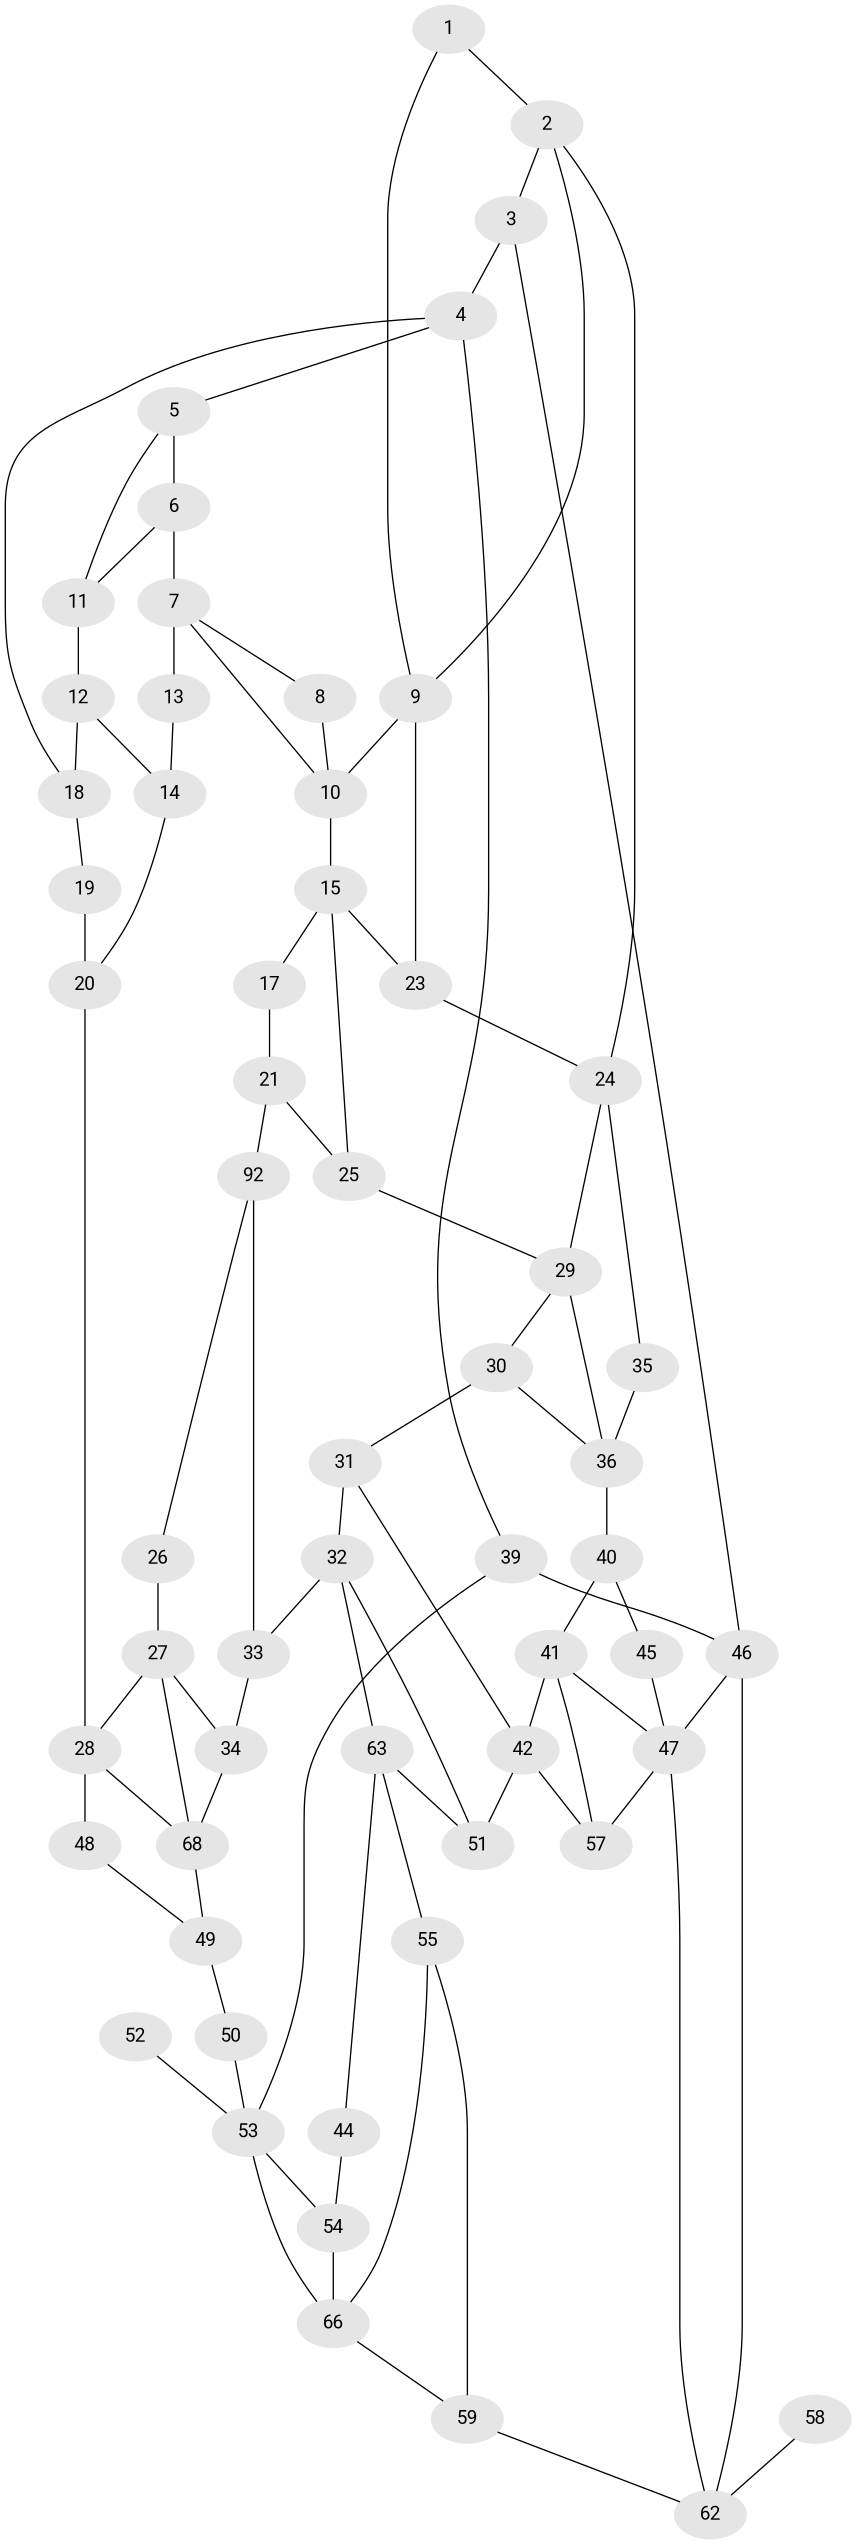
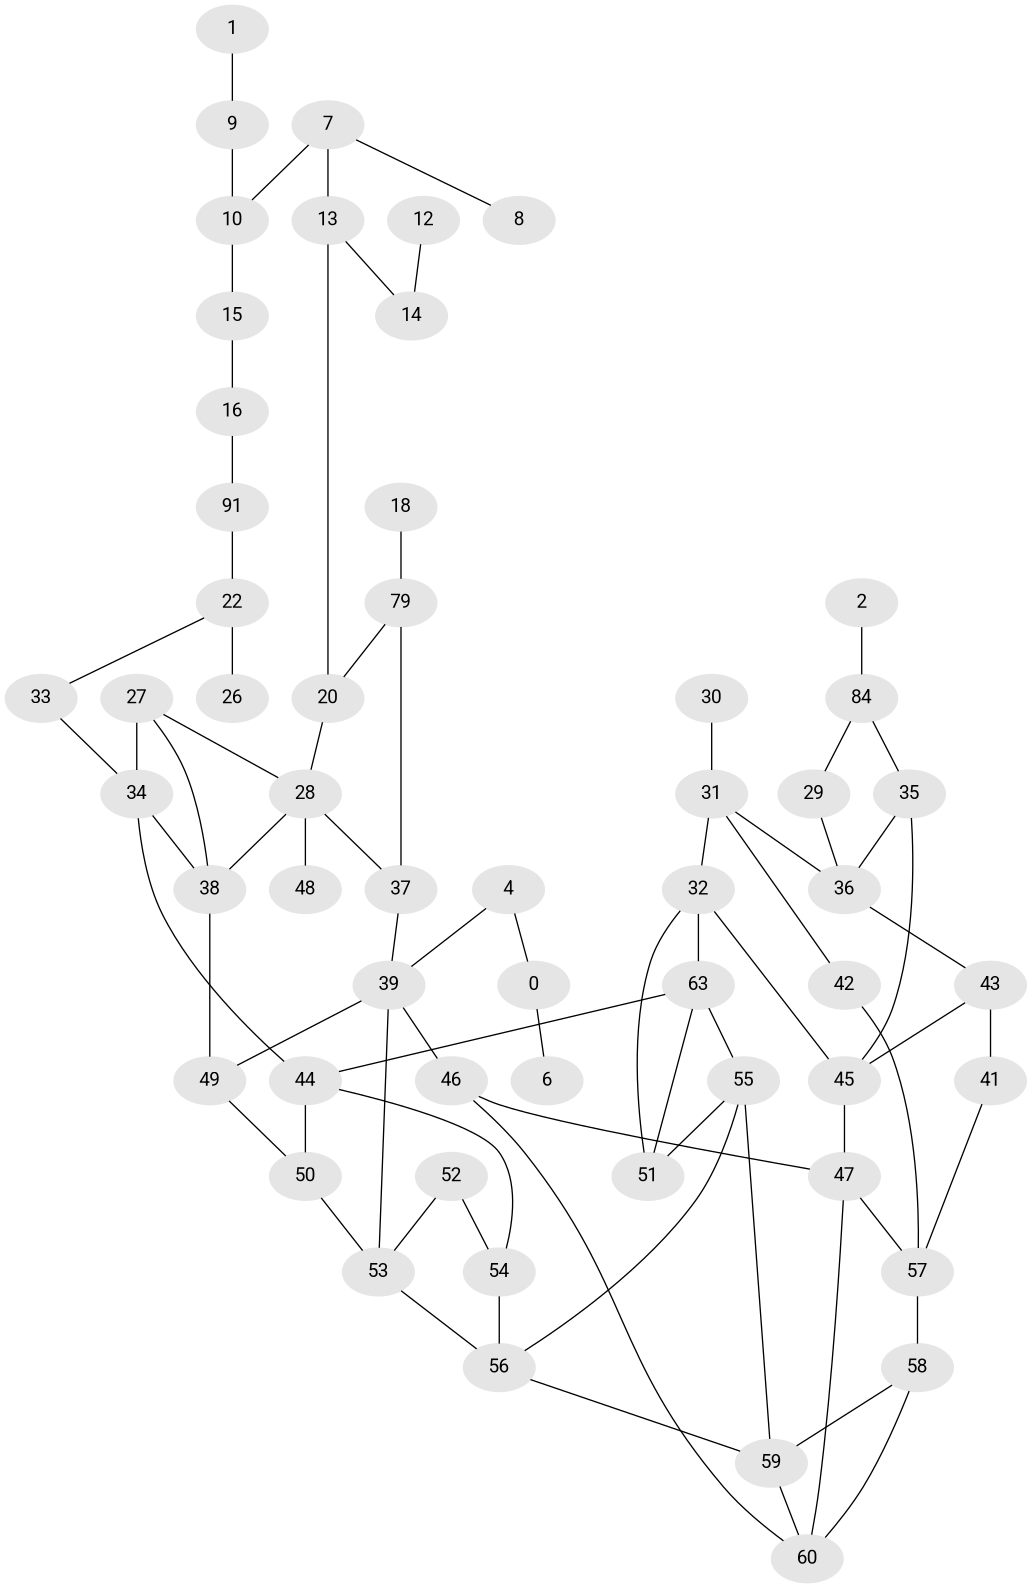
edge "1" -- "2": removed
node "3": removed
node "5": label "5" -> "0"
edge "4" -- "18": removed
edge "2" -- "9": removed
edge "6" -- "7": removed
node "11": removed
edge "12" -- "18": removed
edge "8" -- "10": removed
node "19": label "19" -> "79"
node "37": added
edge "14" -- "20": now "13" -- "20"
edge "35" -- "45": added
edge "34" -- "44": added
node "17": label "17" -> "16"
node "23": removed
node "21": label "21" -> "91"
node "24": label "24" -> "84"
edge "44" -- "50": added
node "92": label "92" -> "22"
node "25": removed
edge "29" -- "30": removed
edge "57" -- "58": added
edge "30" -- "36": now "31" -- "36"
edge "58" -- "59": added
node "40": label "40" -> "43"
edge "26" -- "27": removed
edge "32" -- "33": now "32" -- "45"
edge "41" -- "42": removed
edge "41" -- "47": removed
edge "42" -- "51": now "55" -- "51"
node "68": label "68" -> "38"
edge "48" -- "49": now "39" -- "49"
edge "53" -- "54": now "52" -- "54"
node "66": label "66" -> "56"
node "62": label "62" -> "60"
